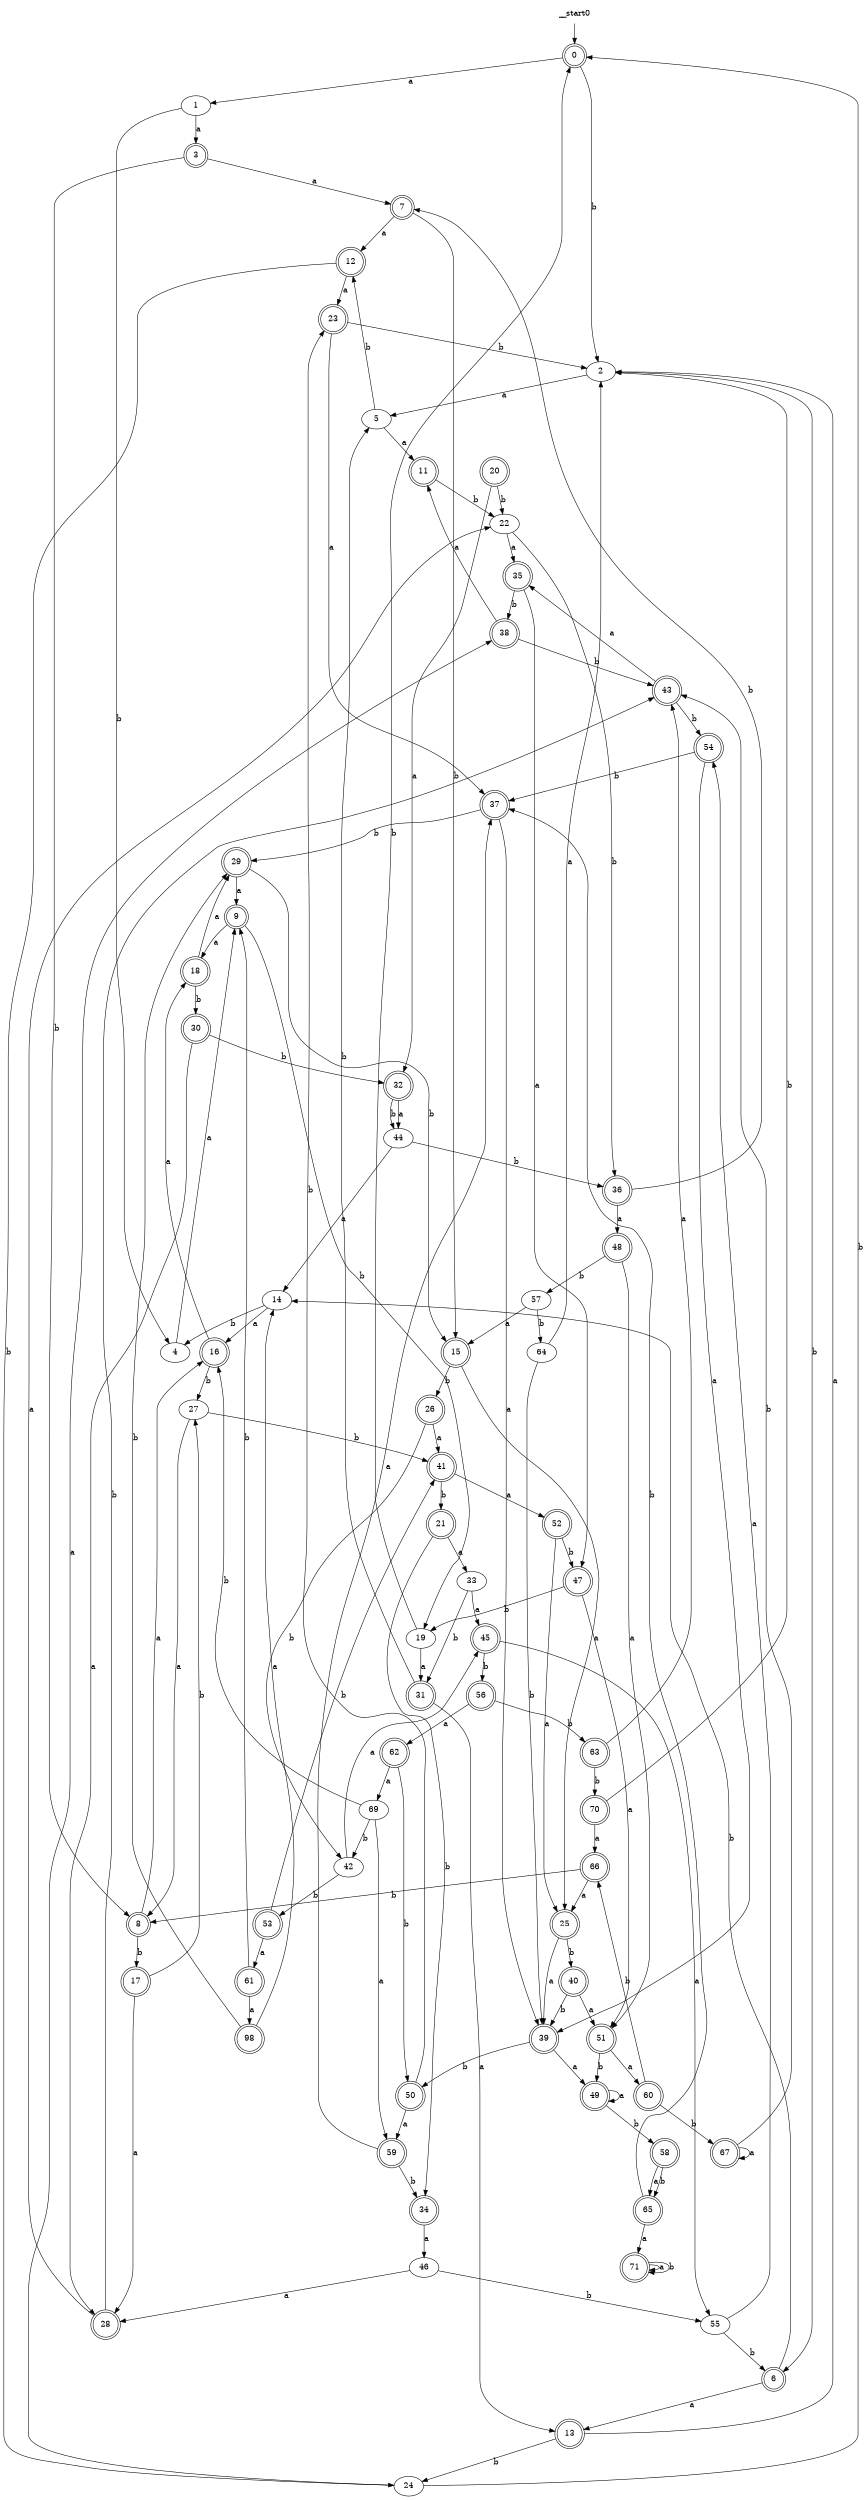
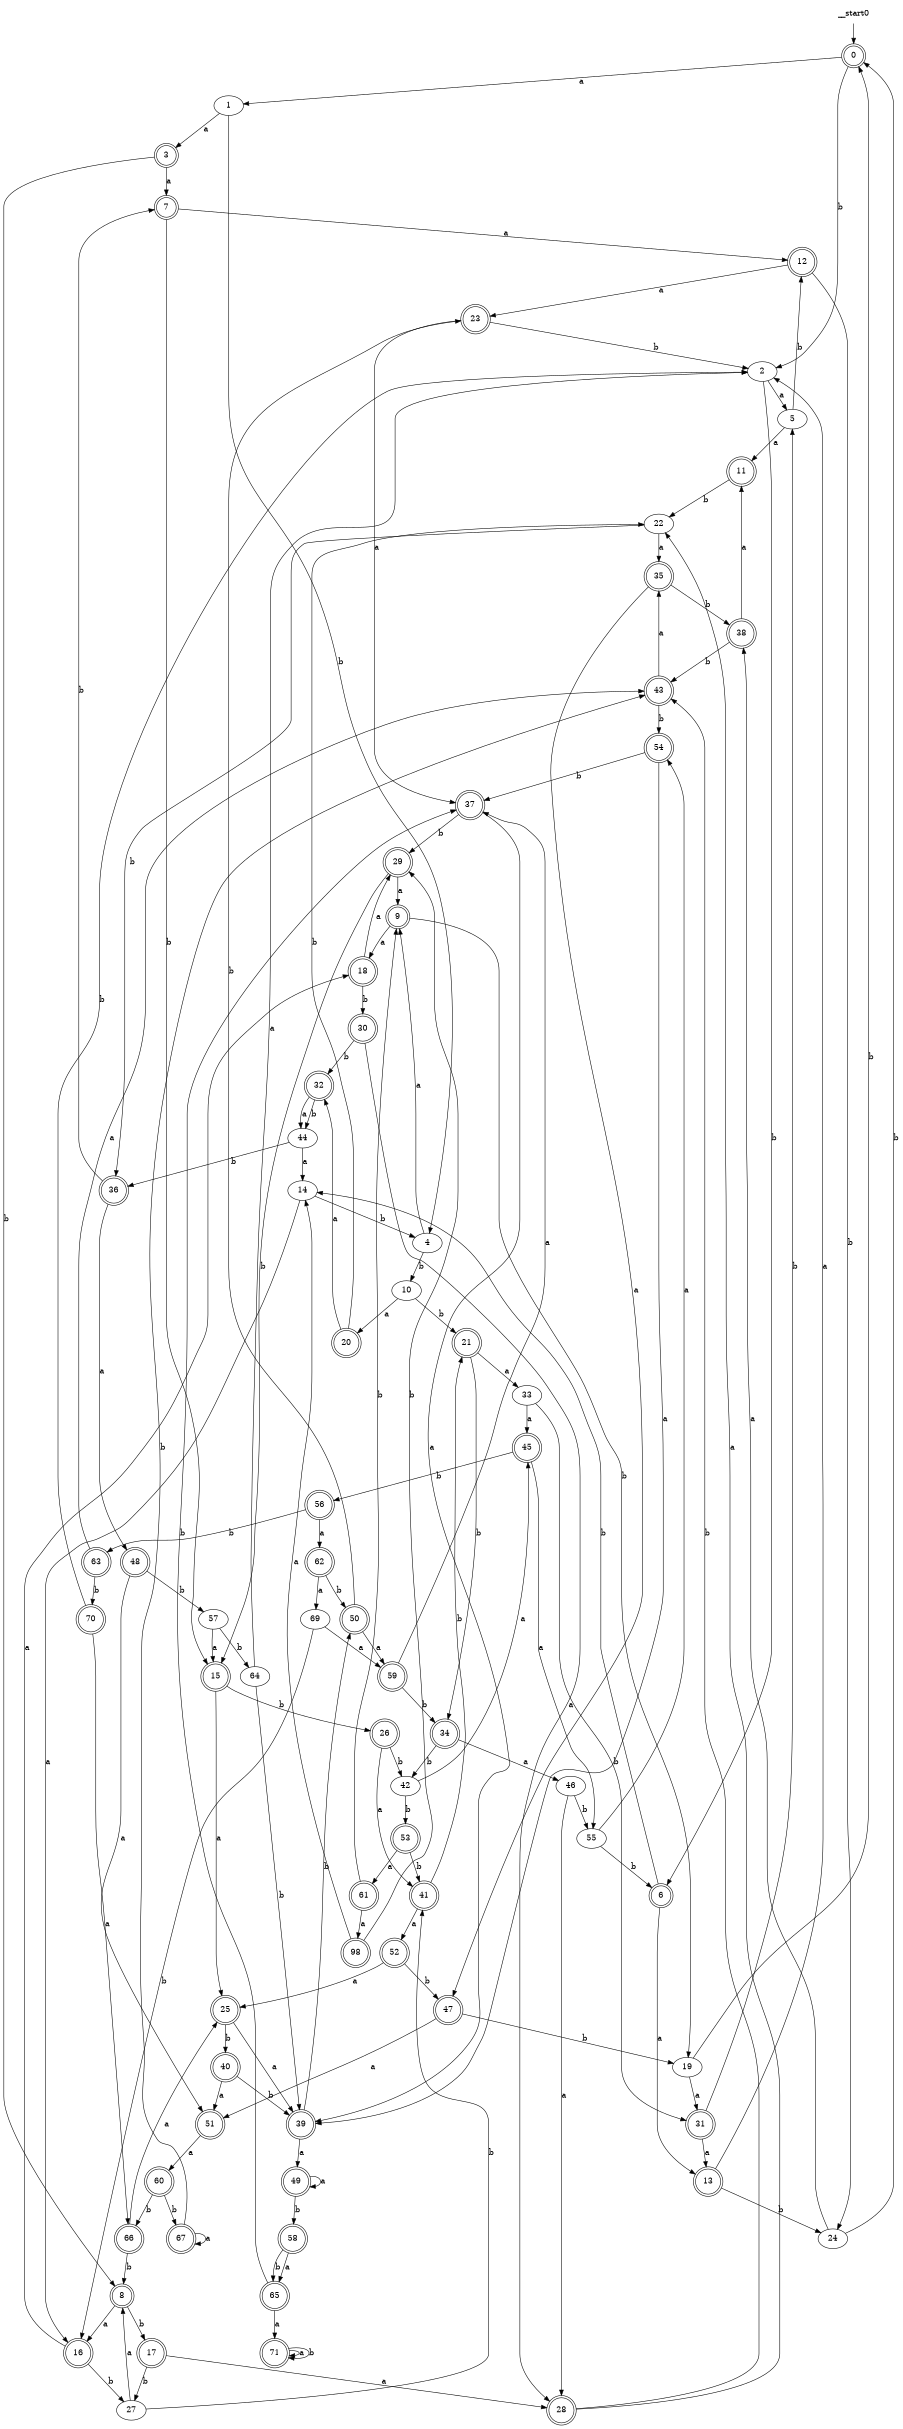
node "10": added
edge "69" -> "42": now "34" -> "42"
edge "51" -> "49": removed, label "b"
